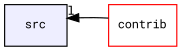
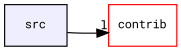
edge "contrib" -> "src": reversed
